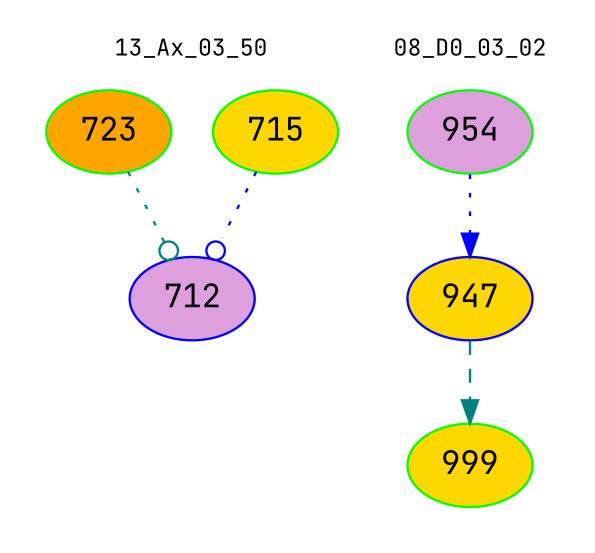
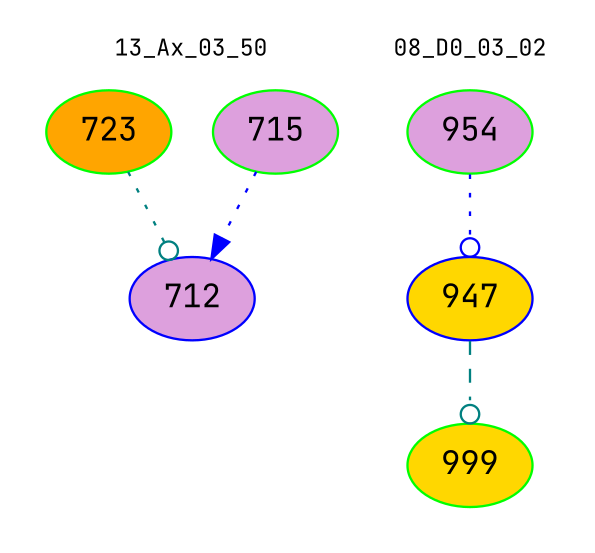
node "715": fillcolor gold -> plum
edge "715" -> "712": arrowhead odot -> normal
edge "954" -> "947": arrowhead normal -> odot
edge "947" -> "999": arrowhead normal -> odot
